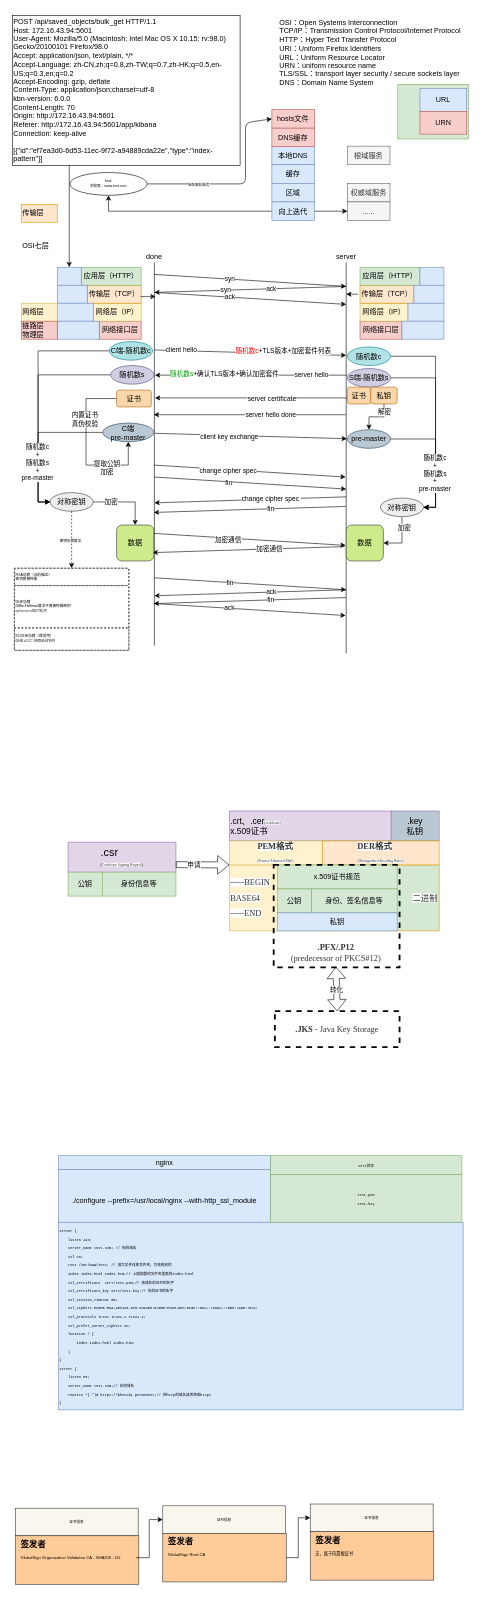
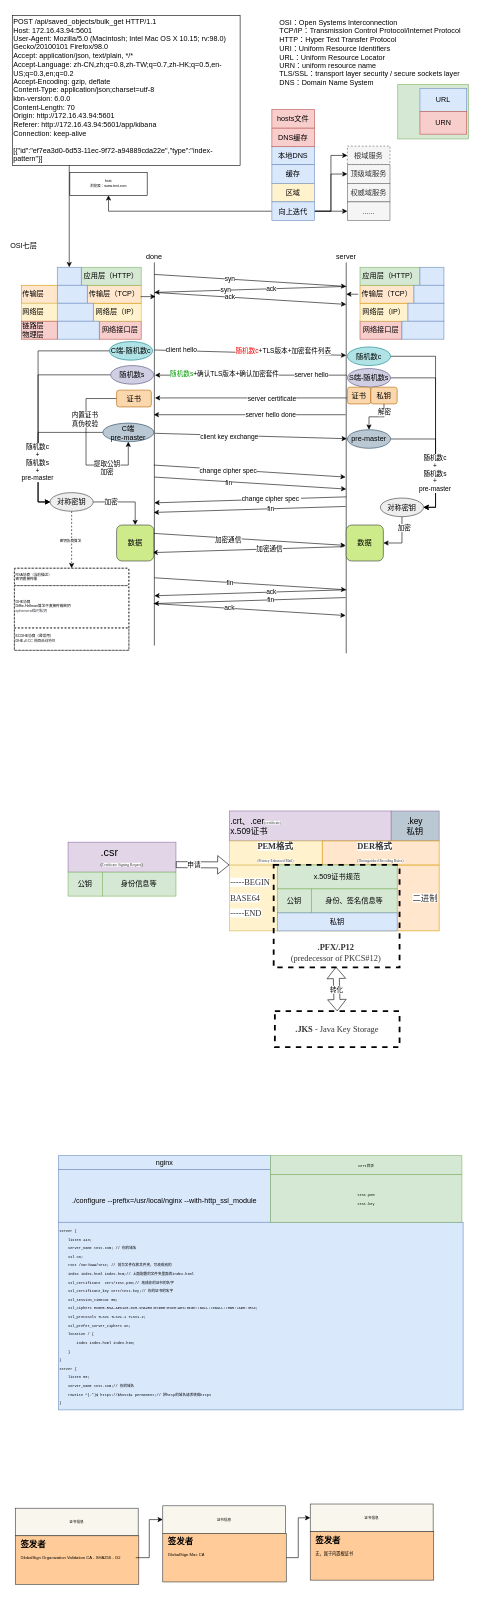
node "OSI：Open Systems Interconnection TCP/IP：Transmission Control Protocol/Internet Protocol HTTP：Hyper Text Transfer Protocol URI：Uniform Firefox Identifiers URL：Uniform Resource Locator URN：uniform resource name TLS/SSL：transport layer security / secure sockets layer DNS：Domain Name System": label "OSI：Open Systems Interconnection TCP/IP：Transmission Control Protocol/Internet Protocol HTTP：Hyper Text Transfer Protocol URI：Uniform Firefox Identifiers URL：Uniform Resource Locator URN：uniform resource name TLS/SSL：transport layer security / secure sockets layer DNS：Domain Name System" -> "OSI：Open Systems Interconnection TCP/IP：Transmission Control Protocol/Internet Protocol HTTP：Hyper Text Transfer Protocol URI：Uniform Resource Identifiers URL：Uniform Resource Locator URN：uniform resource name TLS/SSL：transport layer security / secure sockets layer DNS：Domain Name System"
edge "host 浏览器：www.test.com" -> "hosts文件": removed, label "域名解析服务"
edge "向上迭代" -> "根域服务": added
node "根域服务": style solid -> dashed
edge "向上迭代" -> "顶级域服务": added
node "顶级域服务": added
node "host 浏览器：www.test.com": shape ellipse -> rectangle
node "区域": fillcolor #dae8fc -> #fff2cc
node "传输层": moved (39, 213) -> (39, 294)
node "OSI七层": moved (39, 246) -> (27, 246)
node "二进制": fillcolor #d5e8d4 -> #ffe6cc
node "签发者GlobalSign Root CA": label "签发者GlobalSign Root CA" -> "签发者GlobalSign Mac CA"
